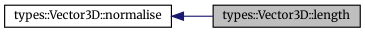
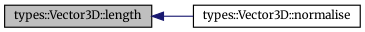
edge "types::Vector3D::length" -> "types::Vector3D::normalise": reversed
